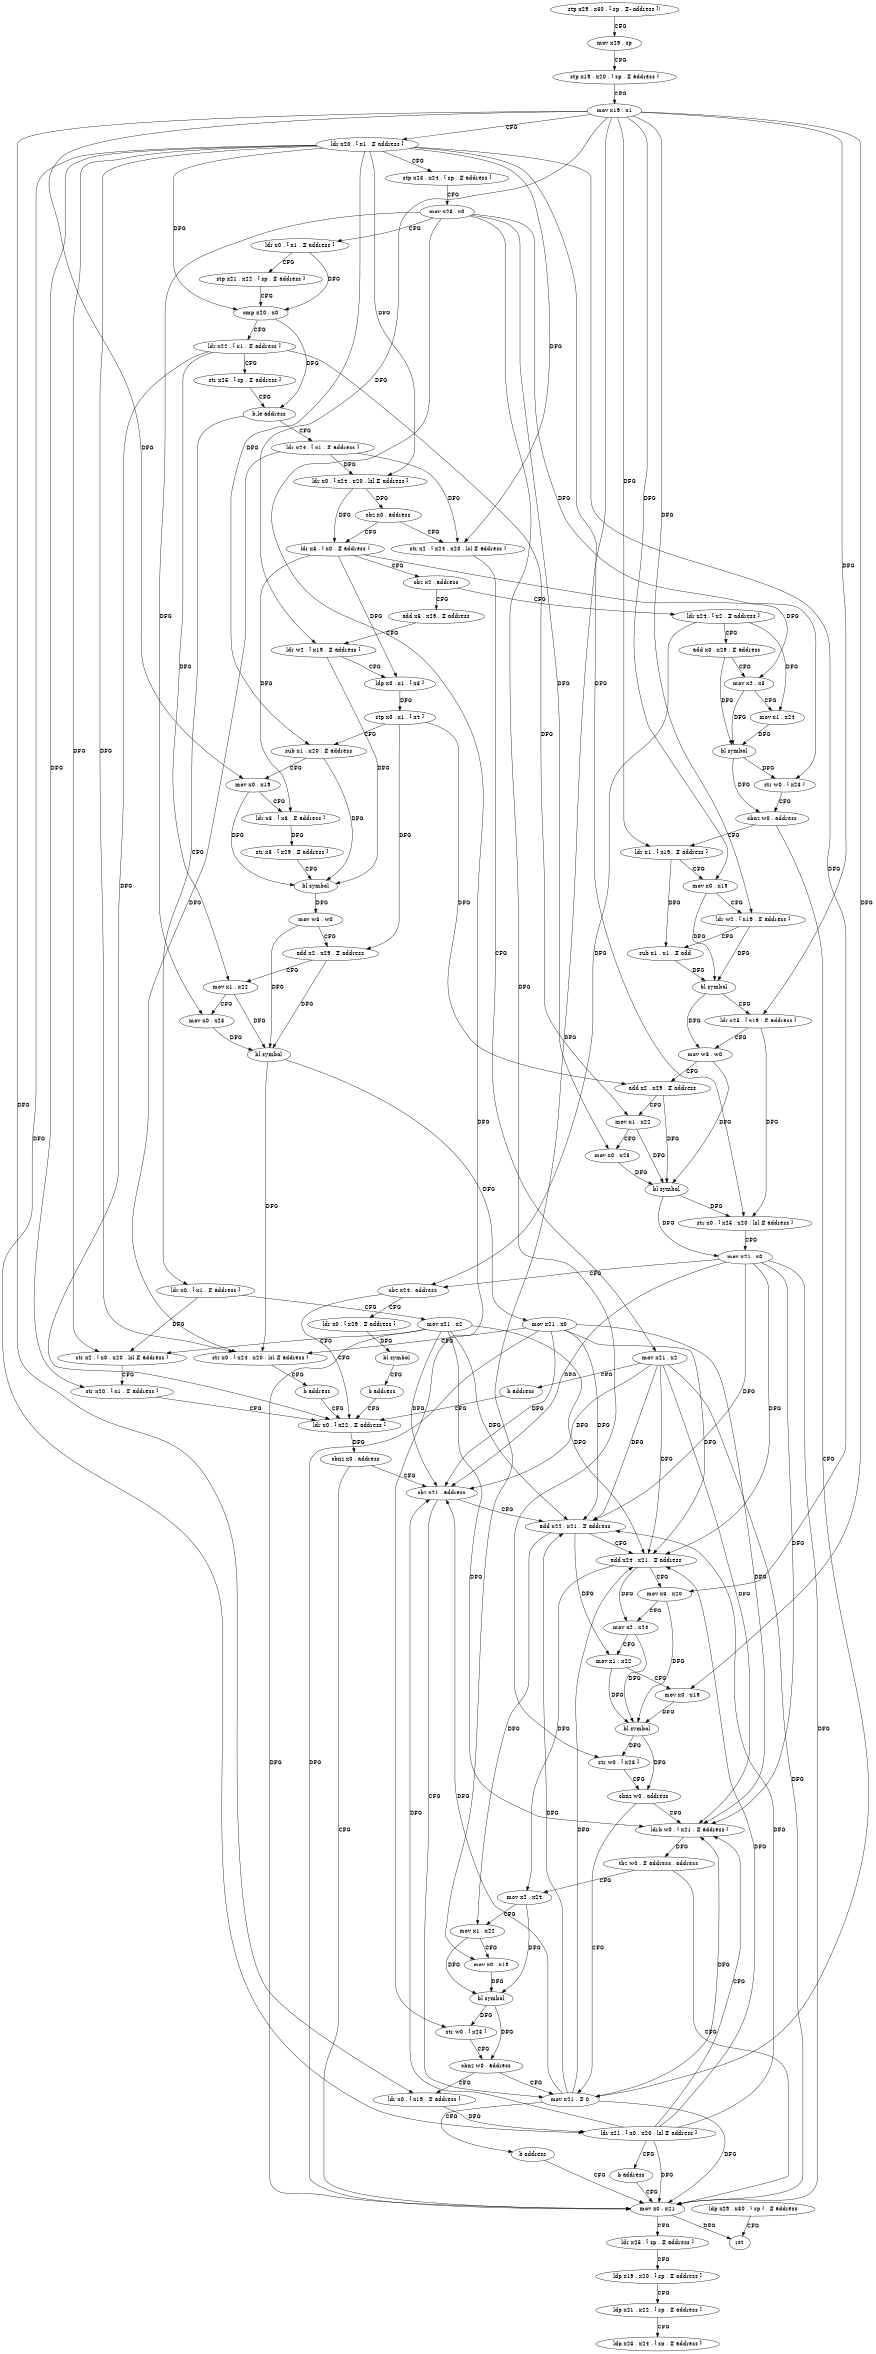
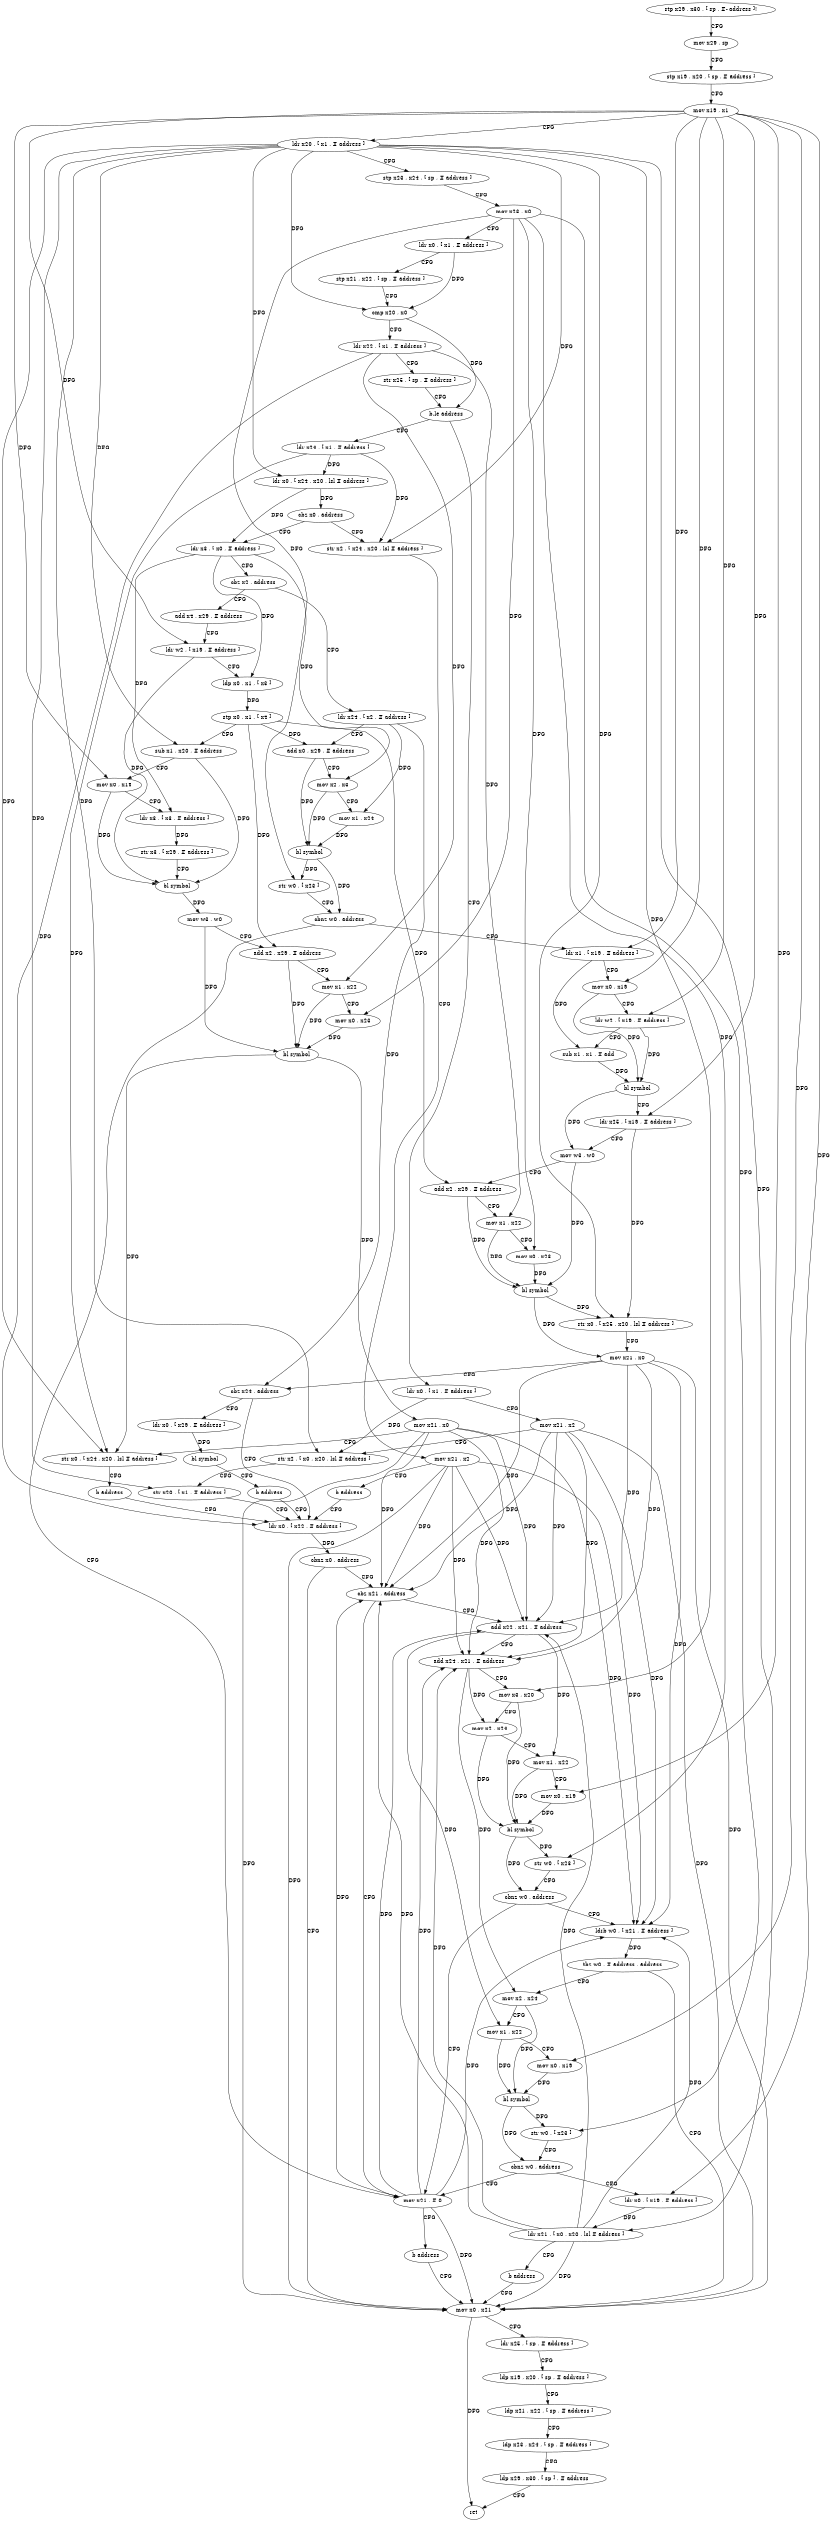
node "add x6 , x29 , # address": label "add x6 , x29 , # address" -> "add x4 , x29 , # address"
edge "stp x0 , x1 , [ x4 ]" -> "add x0 , x29 , # address": added, label "DFG"
edge "ldr x21 , [ x0 , x20 , lsl # address ]" -> "ldrb w0 , [ x21 , # address ]": label "CFG" -> "DFG"
edge "ldp x23 , x24 , [ sp , # address ]" -> "ldp x29 , x30 , [ sp ] , # address": added, label "CFG"
